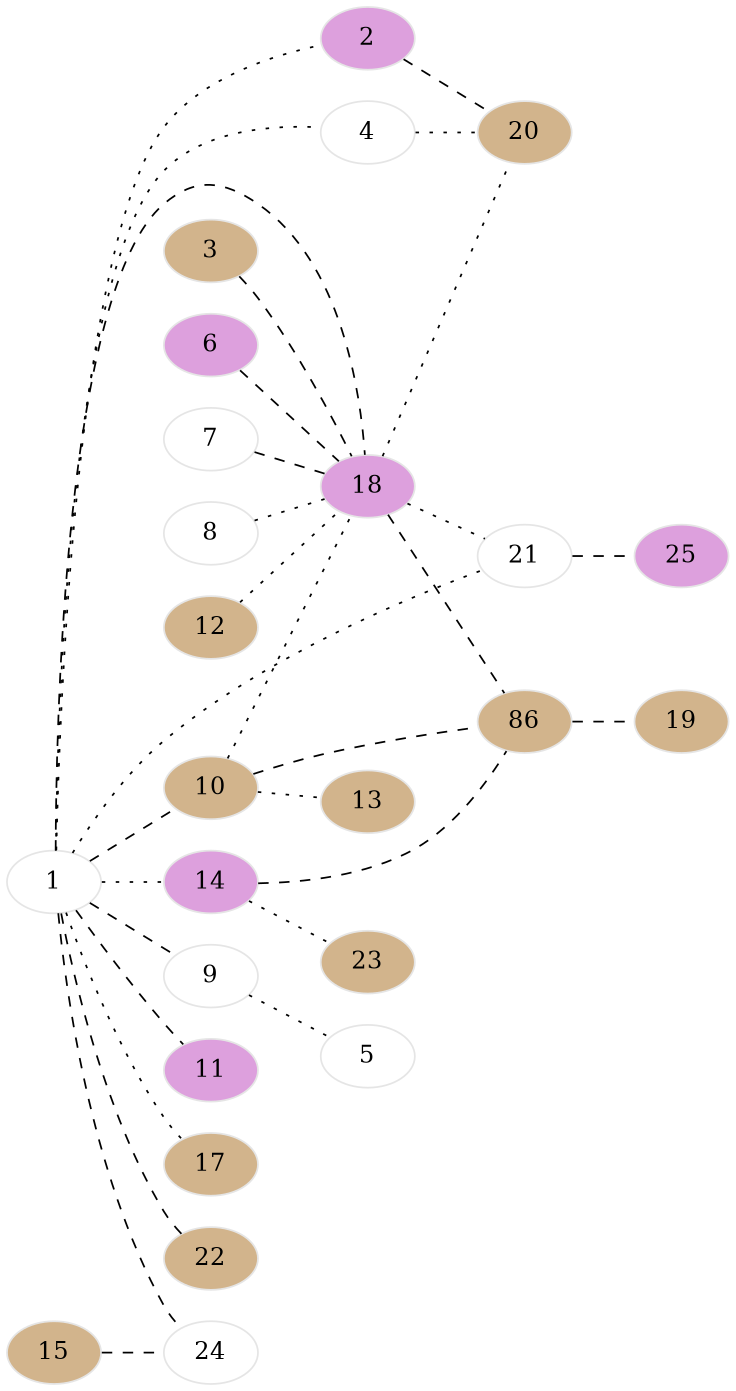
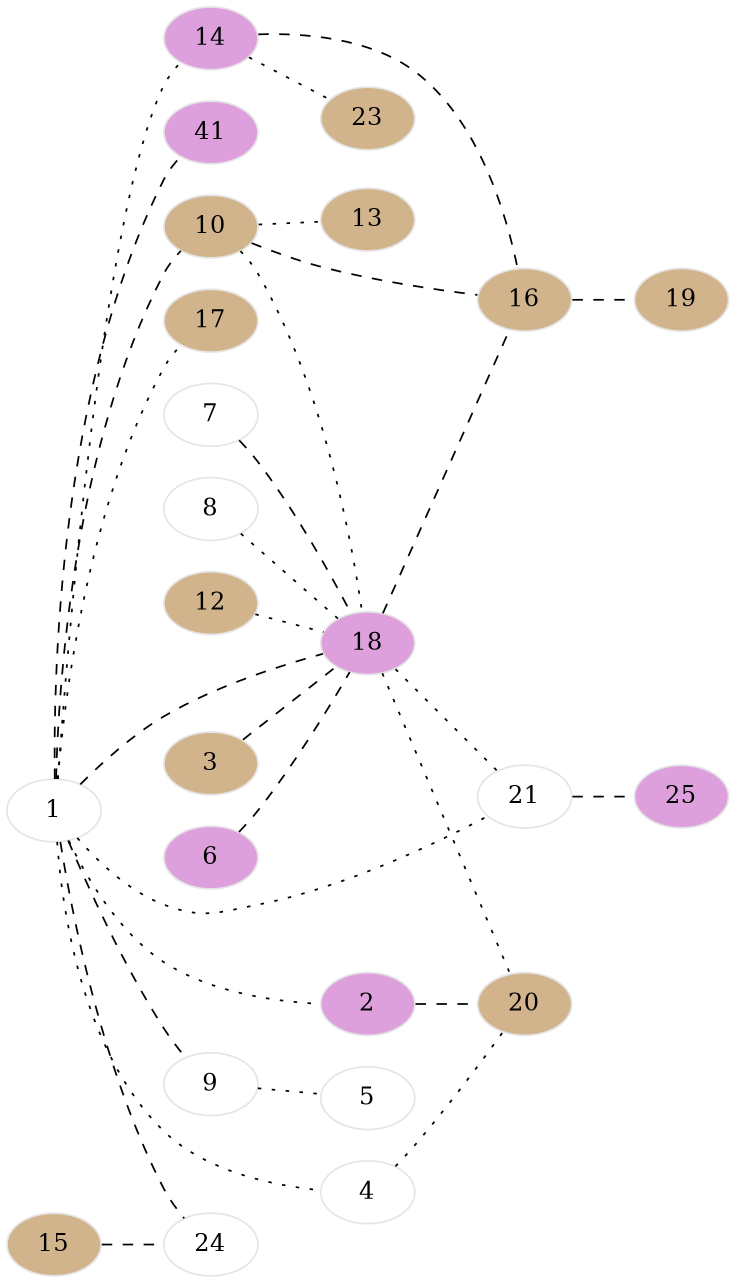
node "86": label "86" -> "16"
node "11": label "11" -> "41"
node "22": removed
